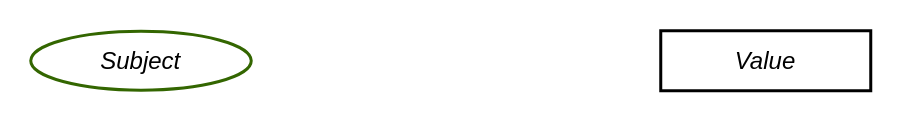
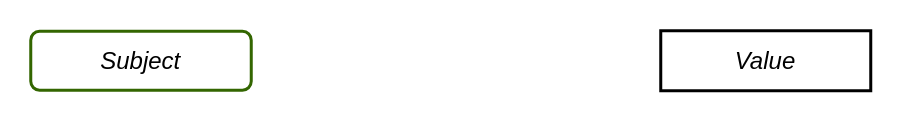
node "Subject": shape ellipse -> rounded rectangle
